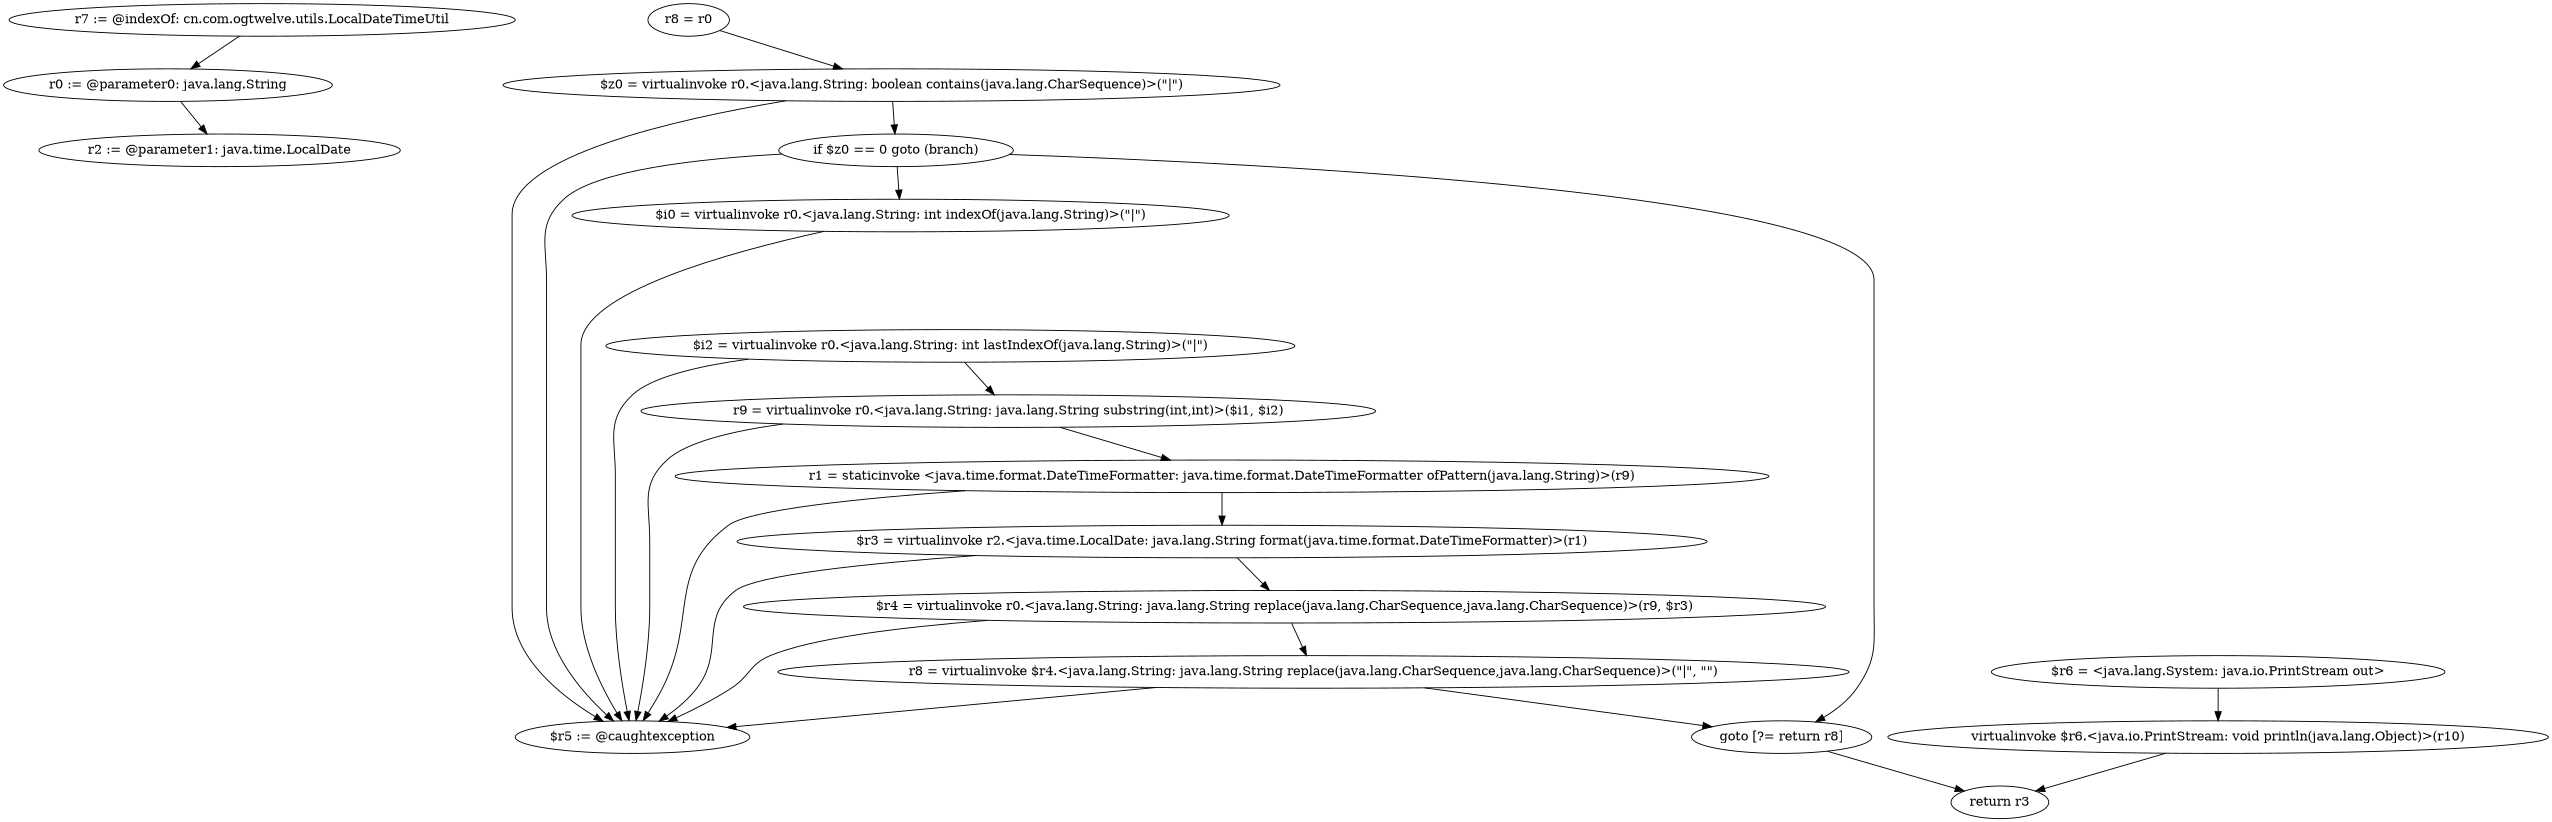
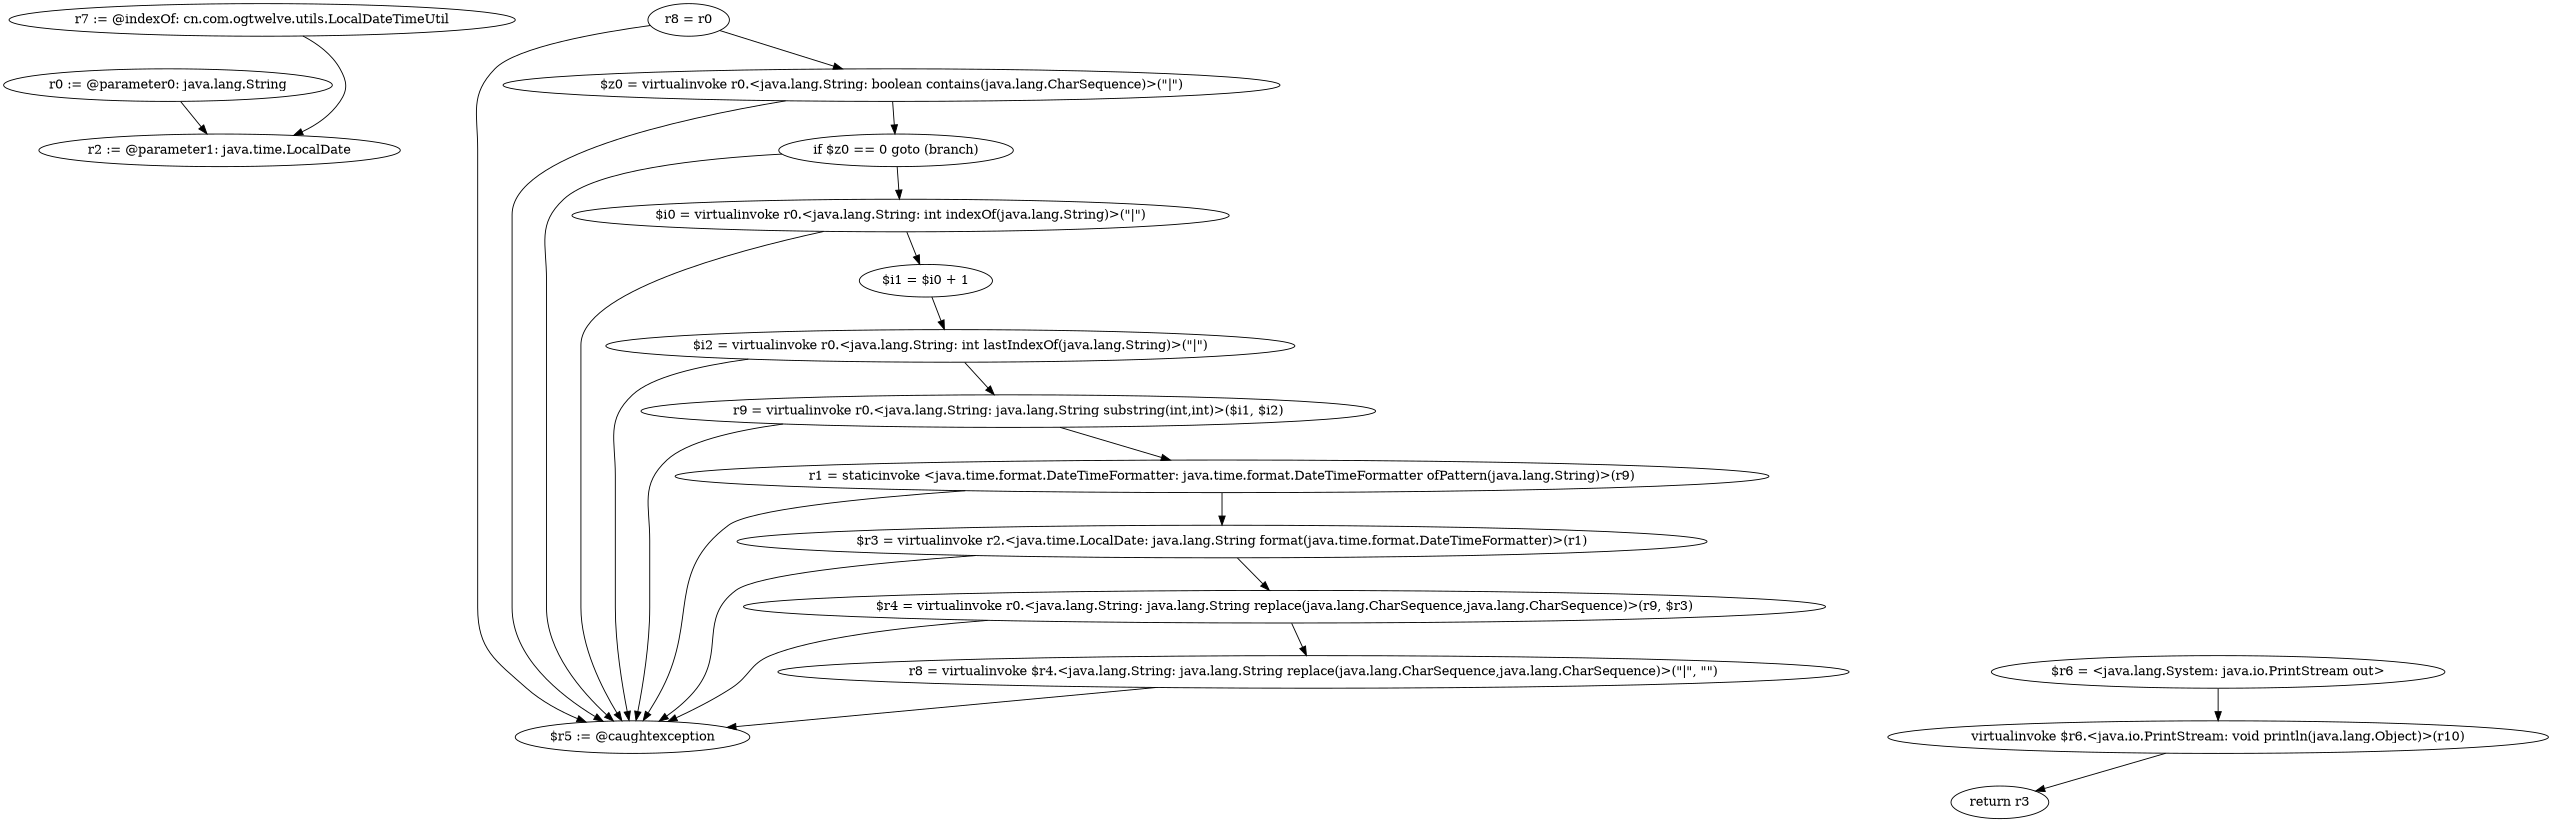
edge "r7 := @indexOf: cn.com.ogtwelve.utils.LocalDateTimeUtil" -> "r0 := @parameter0: java.lang.String": now "r7 := @indexOf: cn.com.ogtwelve.utils.LocalDateTimeUtil" -> "r2 := @parameter1: java.time.LocalDate"
node "$i1 = $i0 + 1": added
edge "r8 = r0" -> "$r5 := @caughtexception": added
node "goto [?= return r8]": removed
